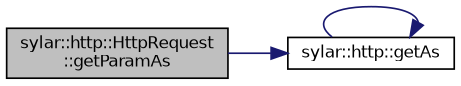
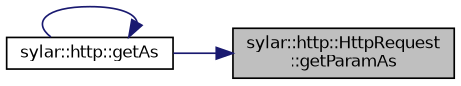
edge "sylar::http::HttpRequest ::getParamAs" -> "sylar::http::getAs": reversed
